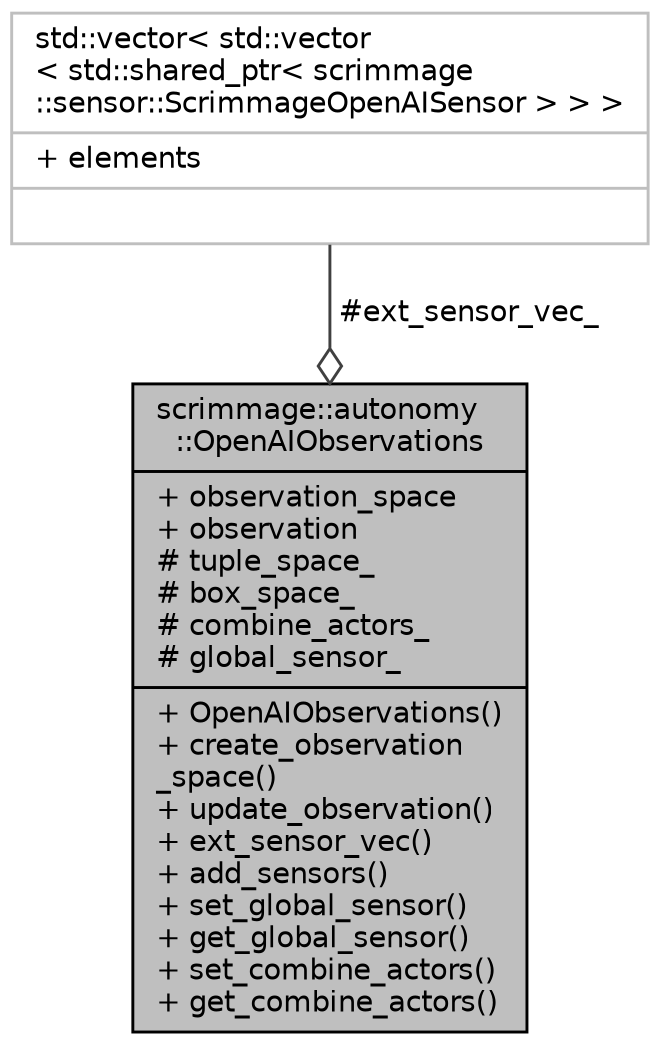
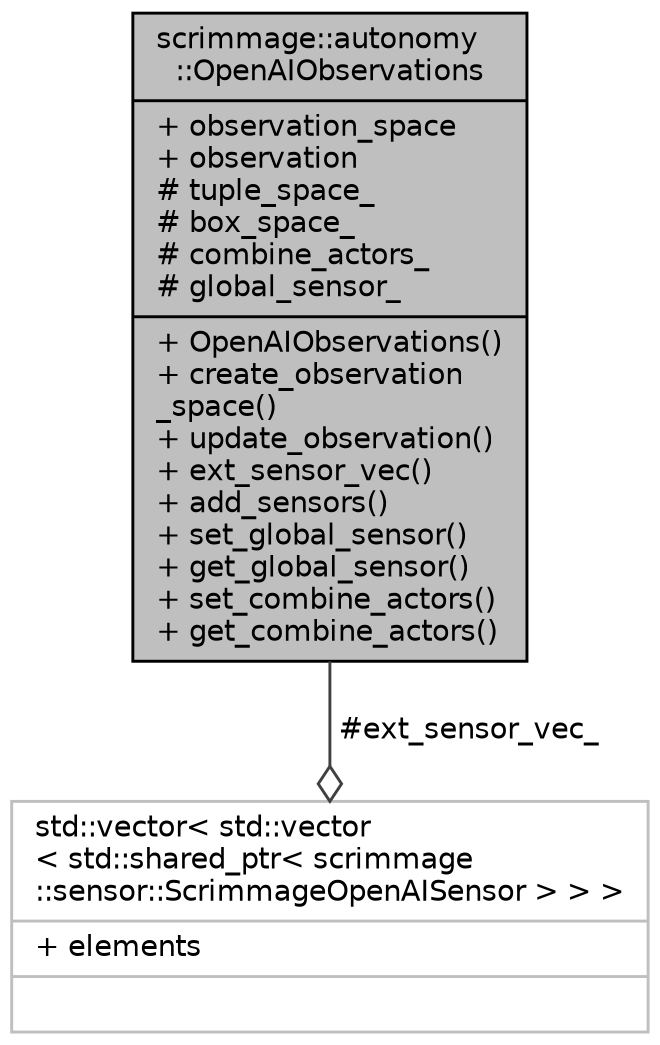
edge "std::vector< std::vector" -> "scrimmage::autonomy": reversed
